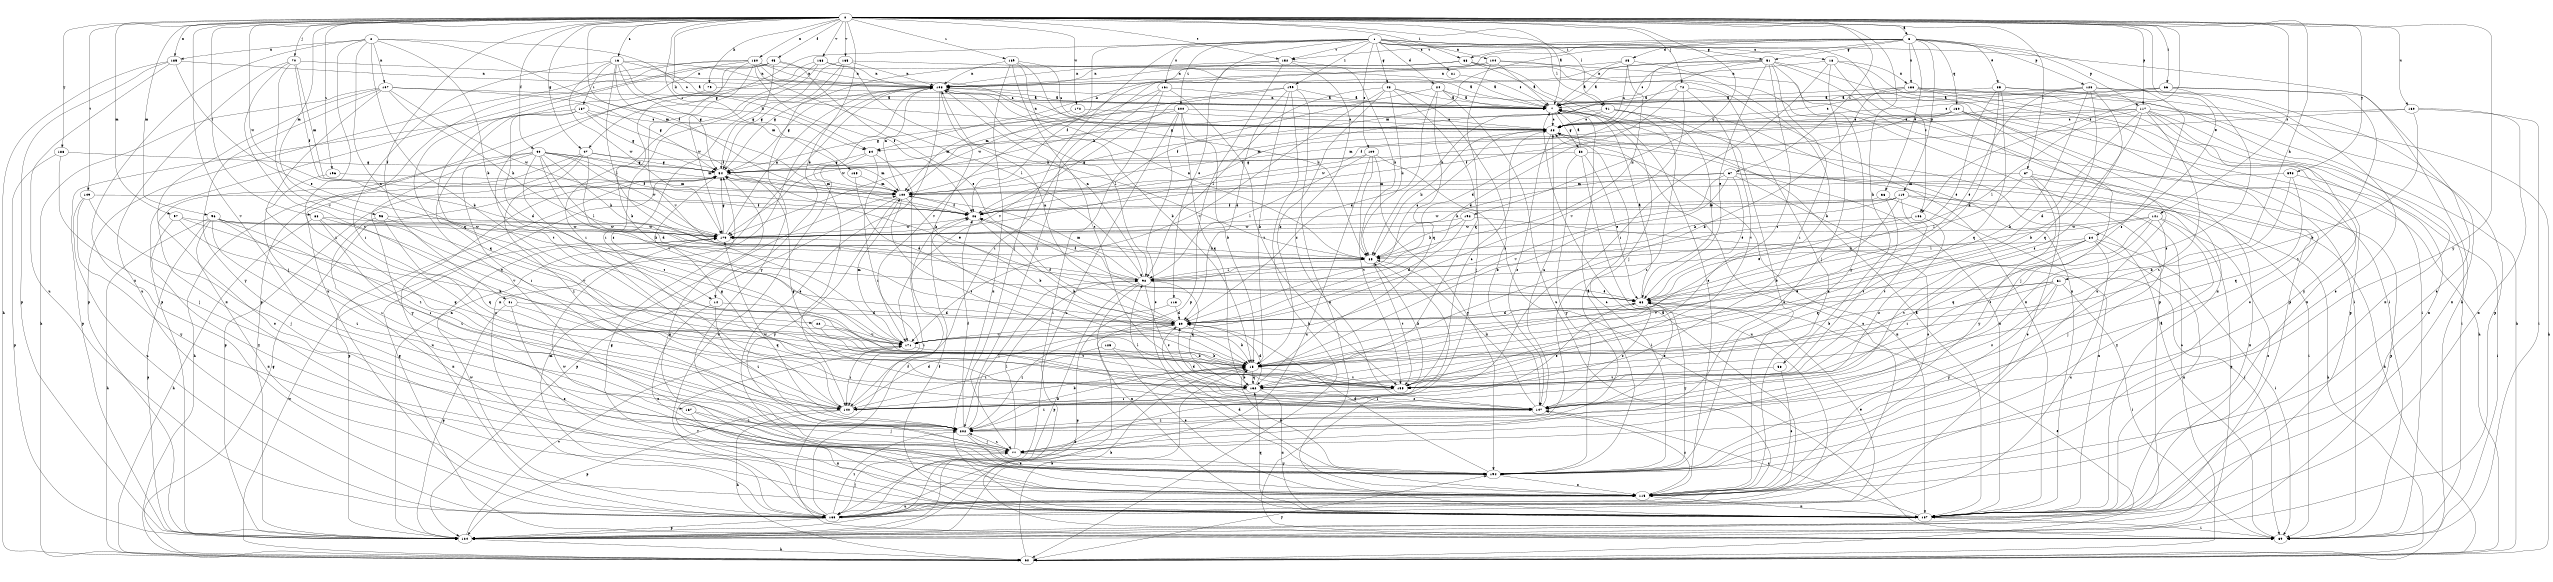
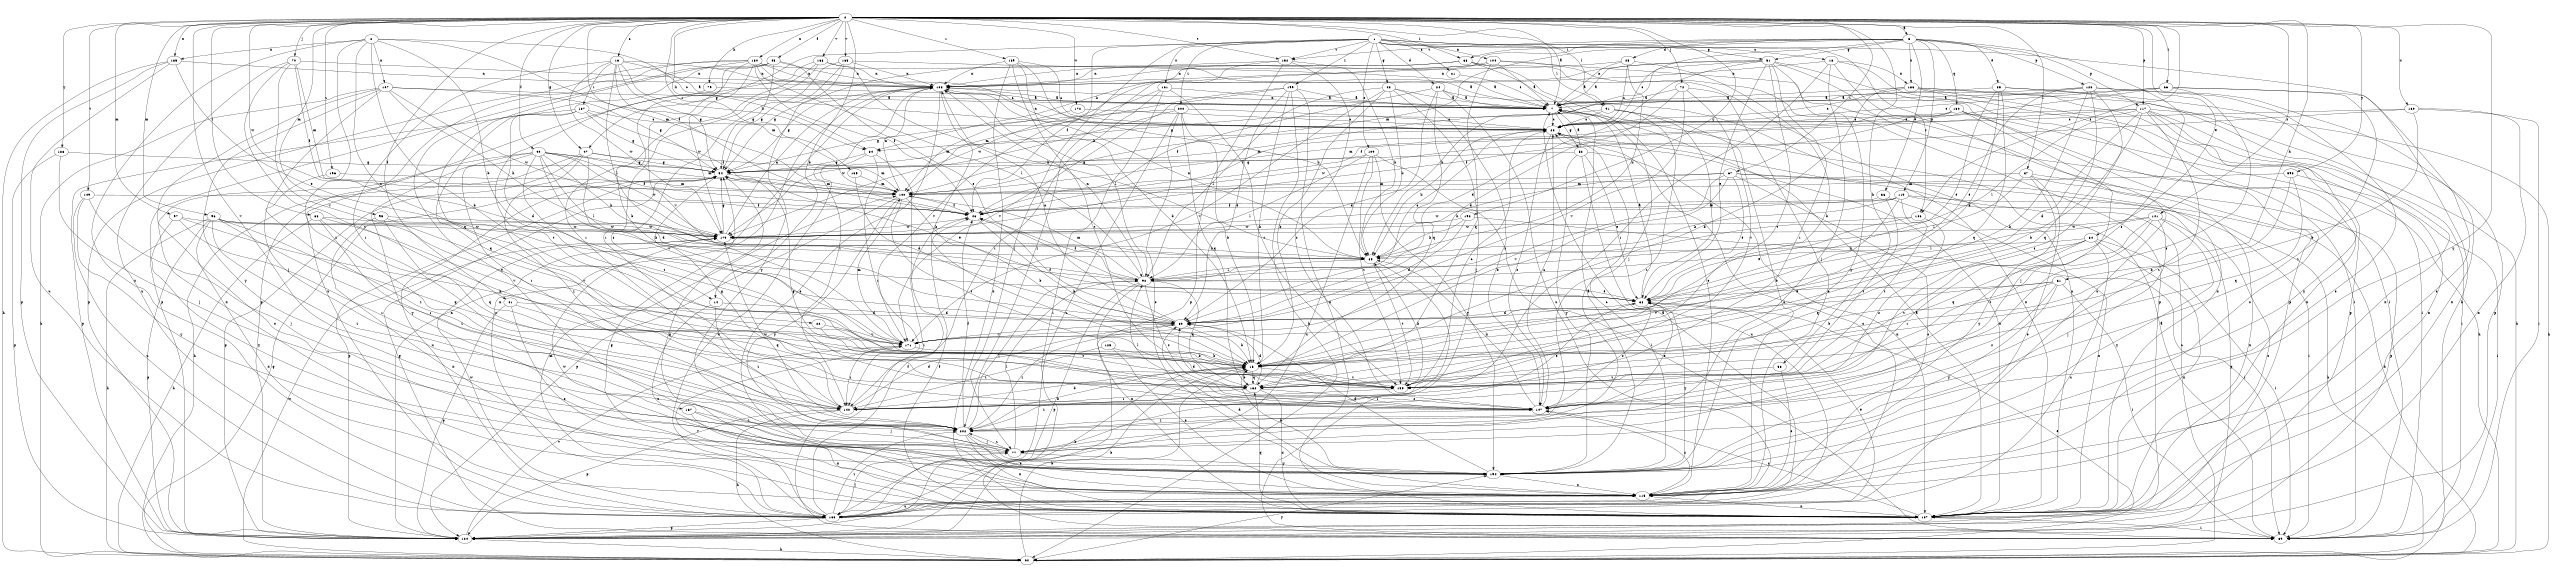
node "113": removed
edge "202" -> "187": added, label "x"
